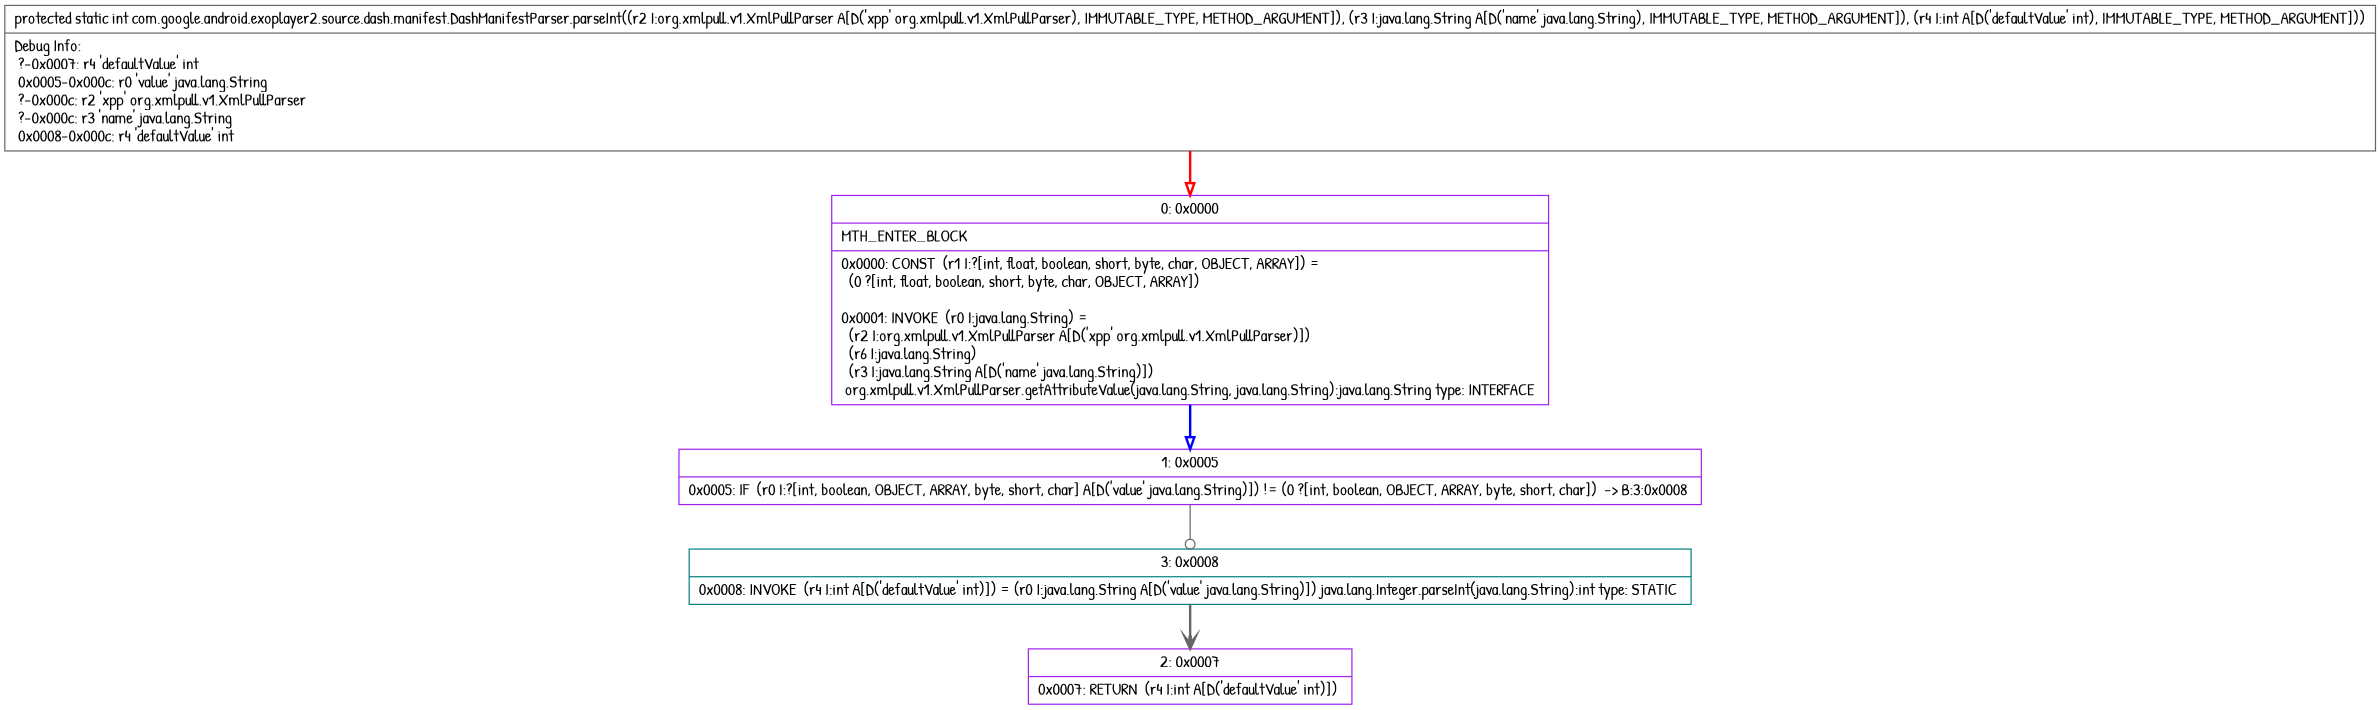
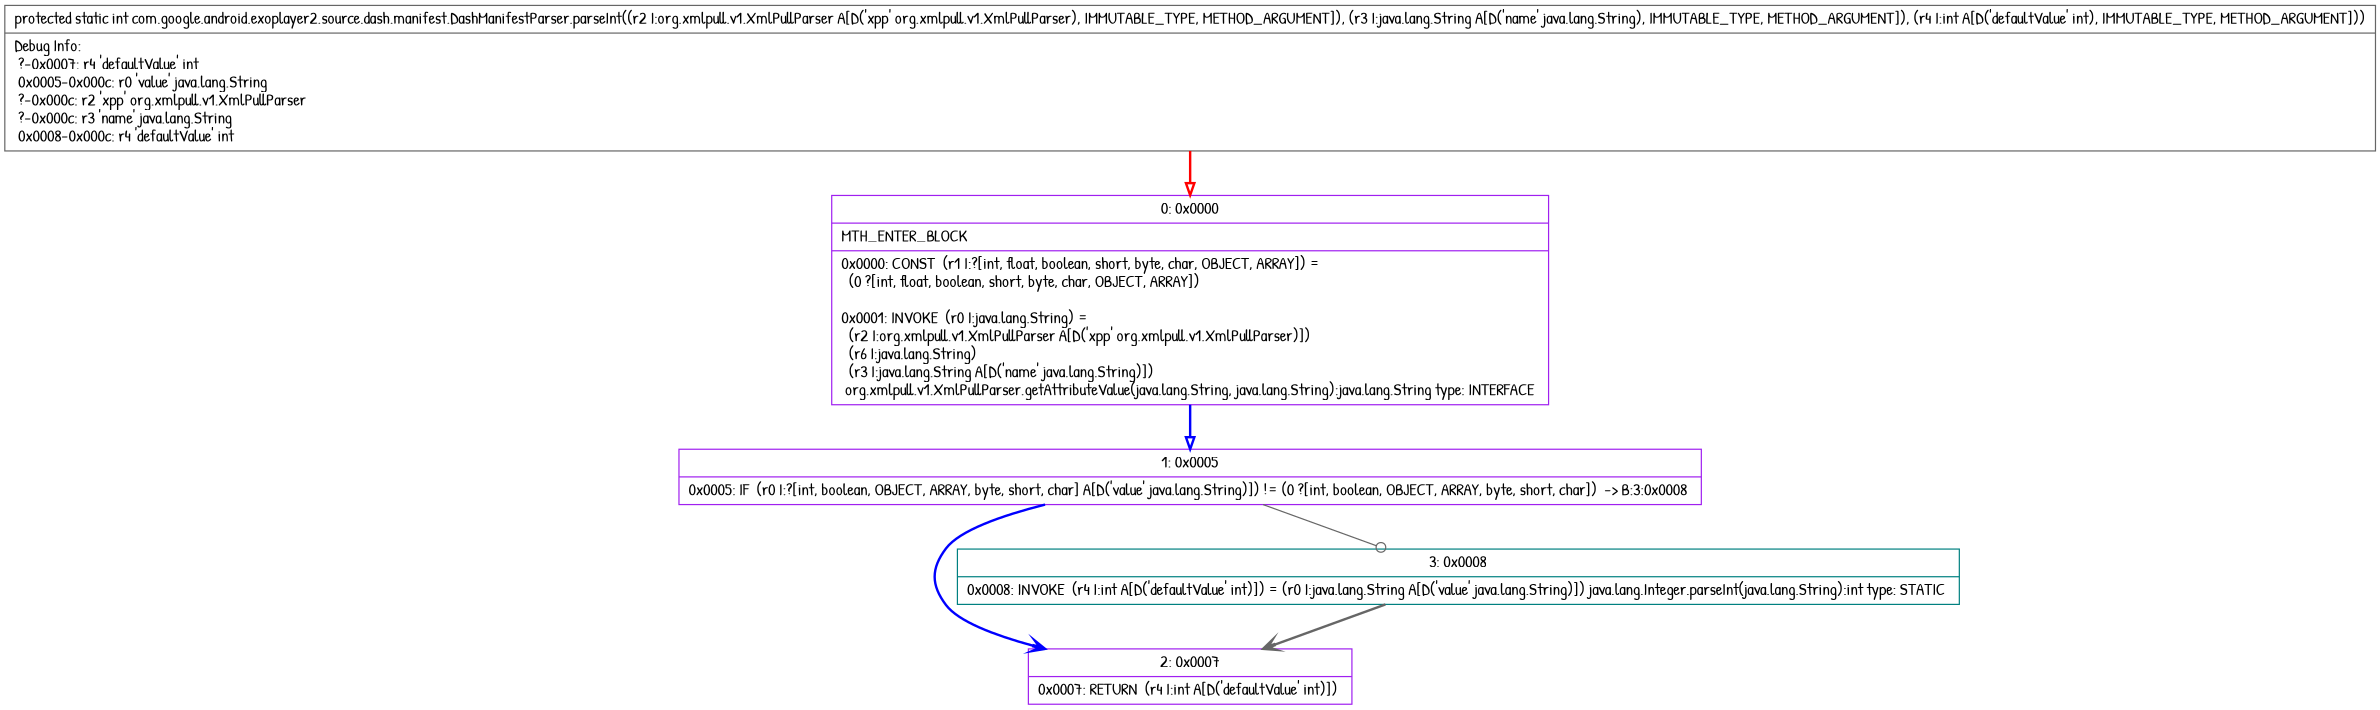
edge "1: 0x0005" -> "2: 0x0007": added
